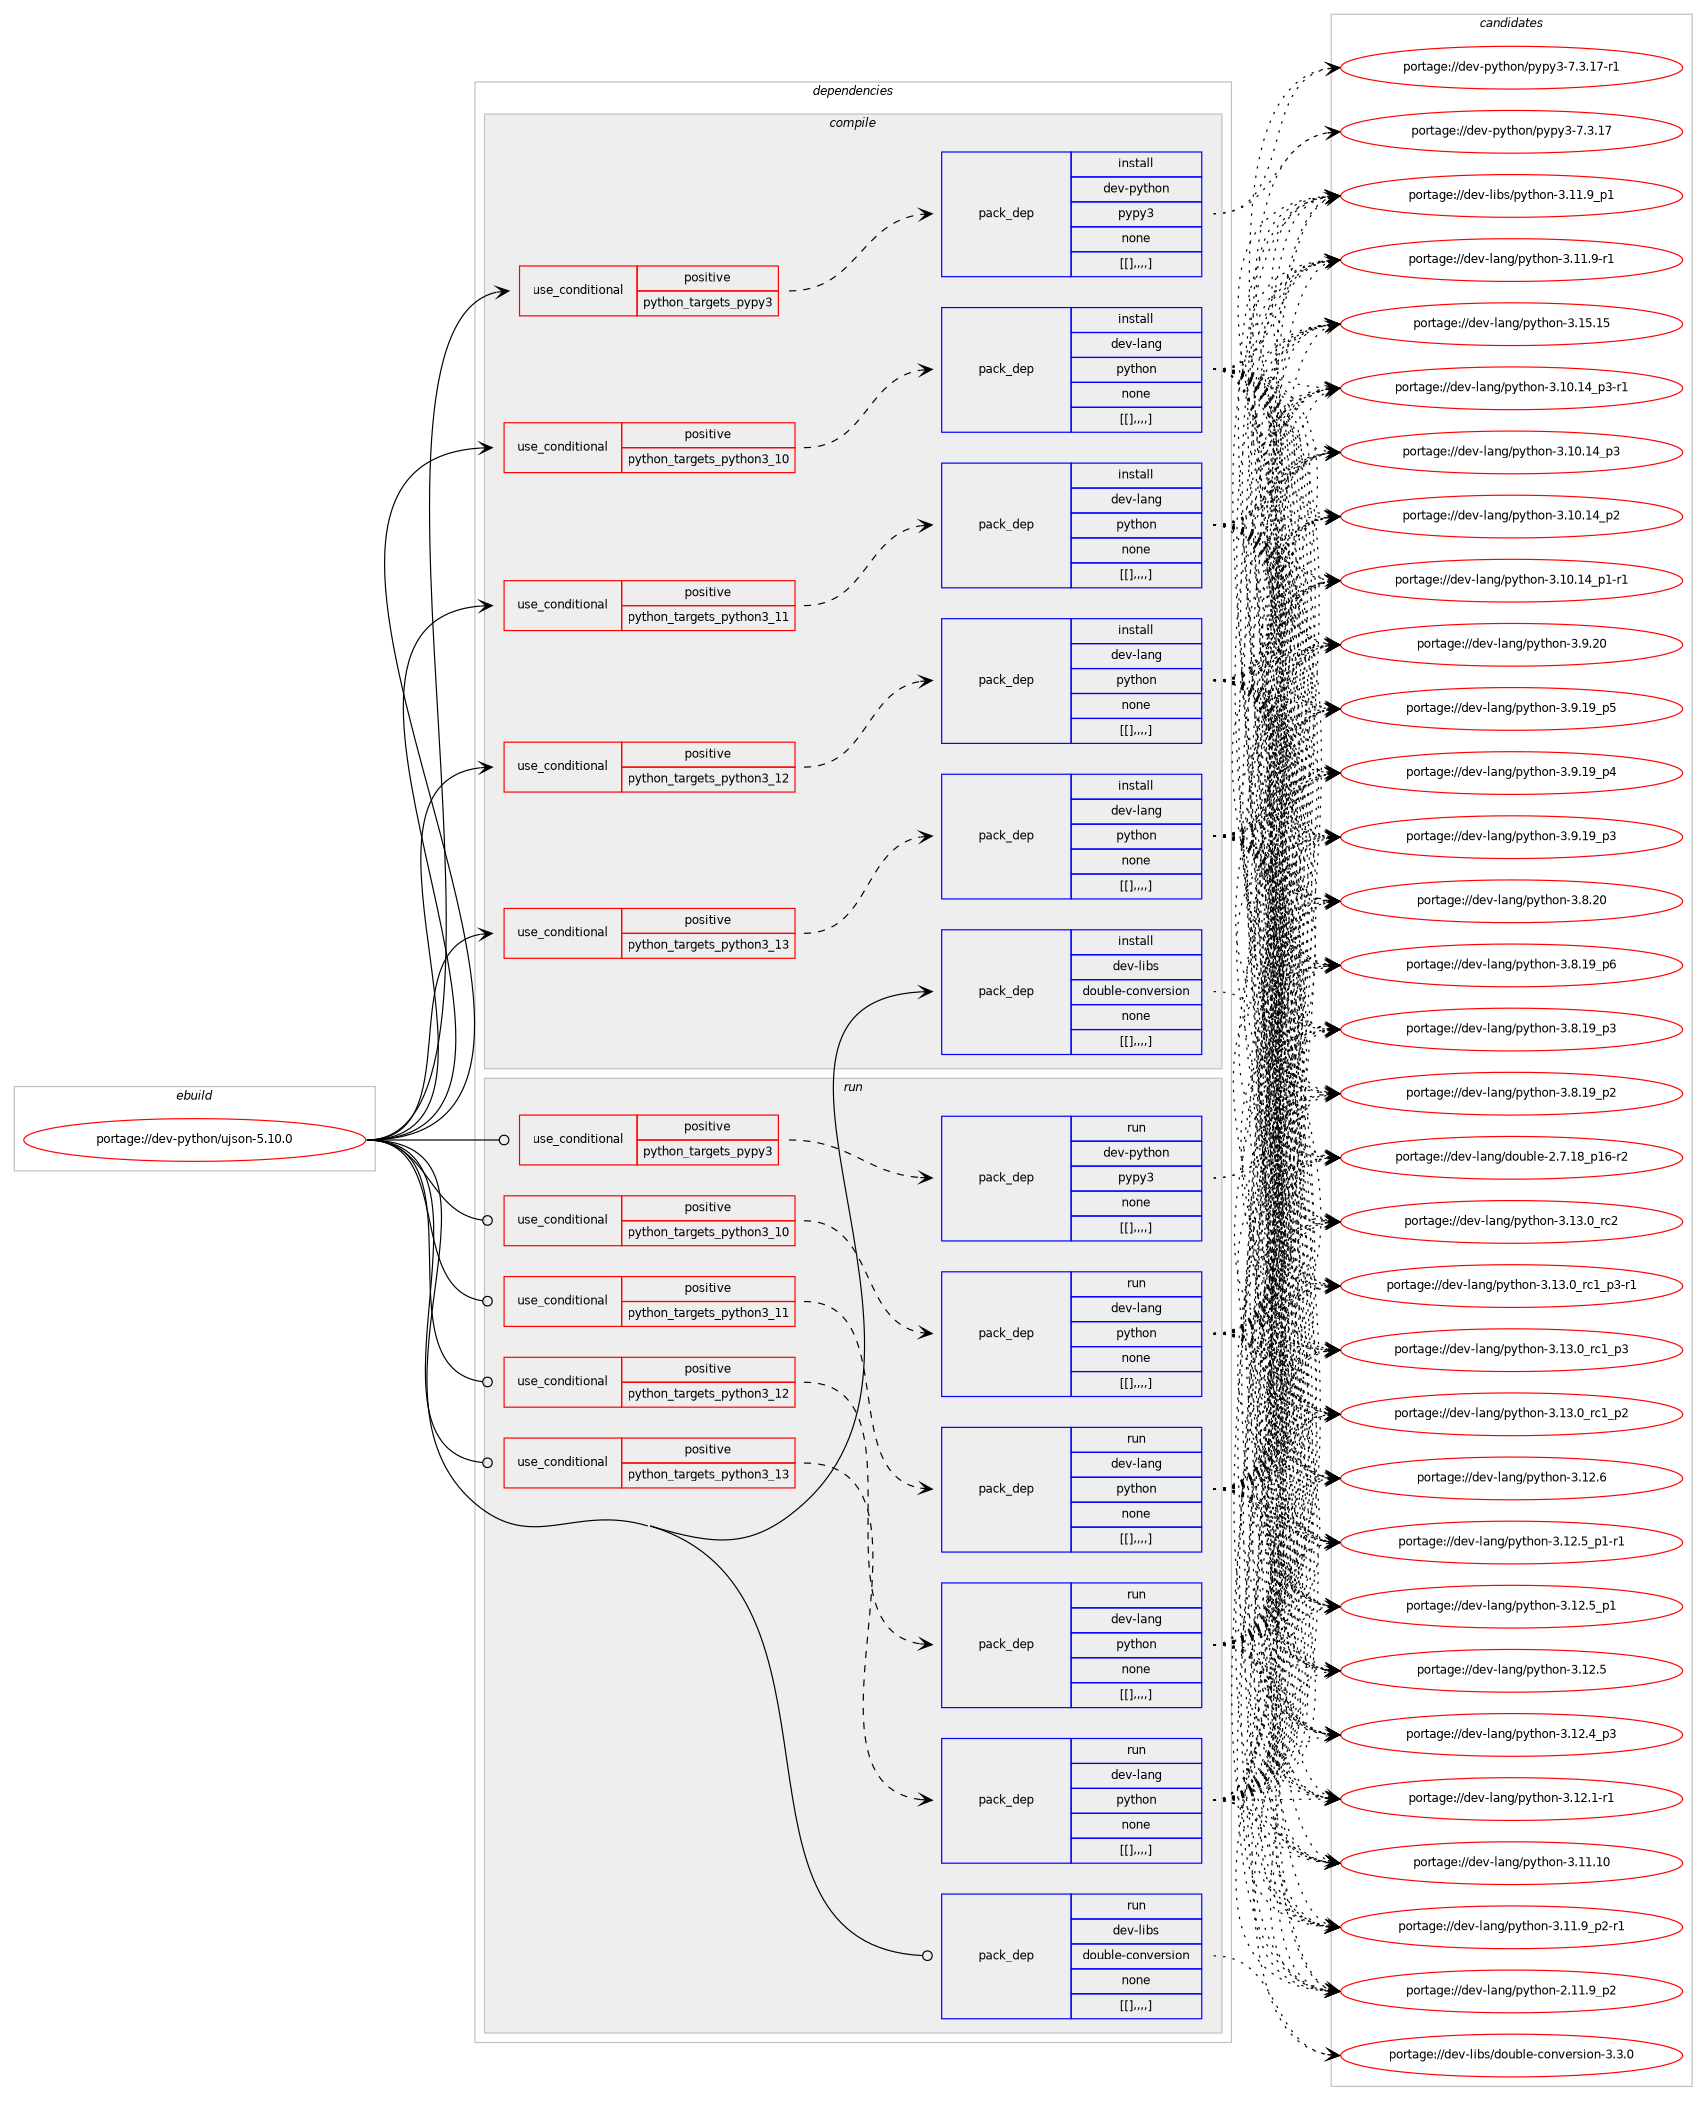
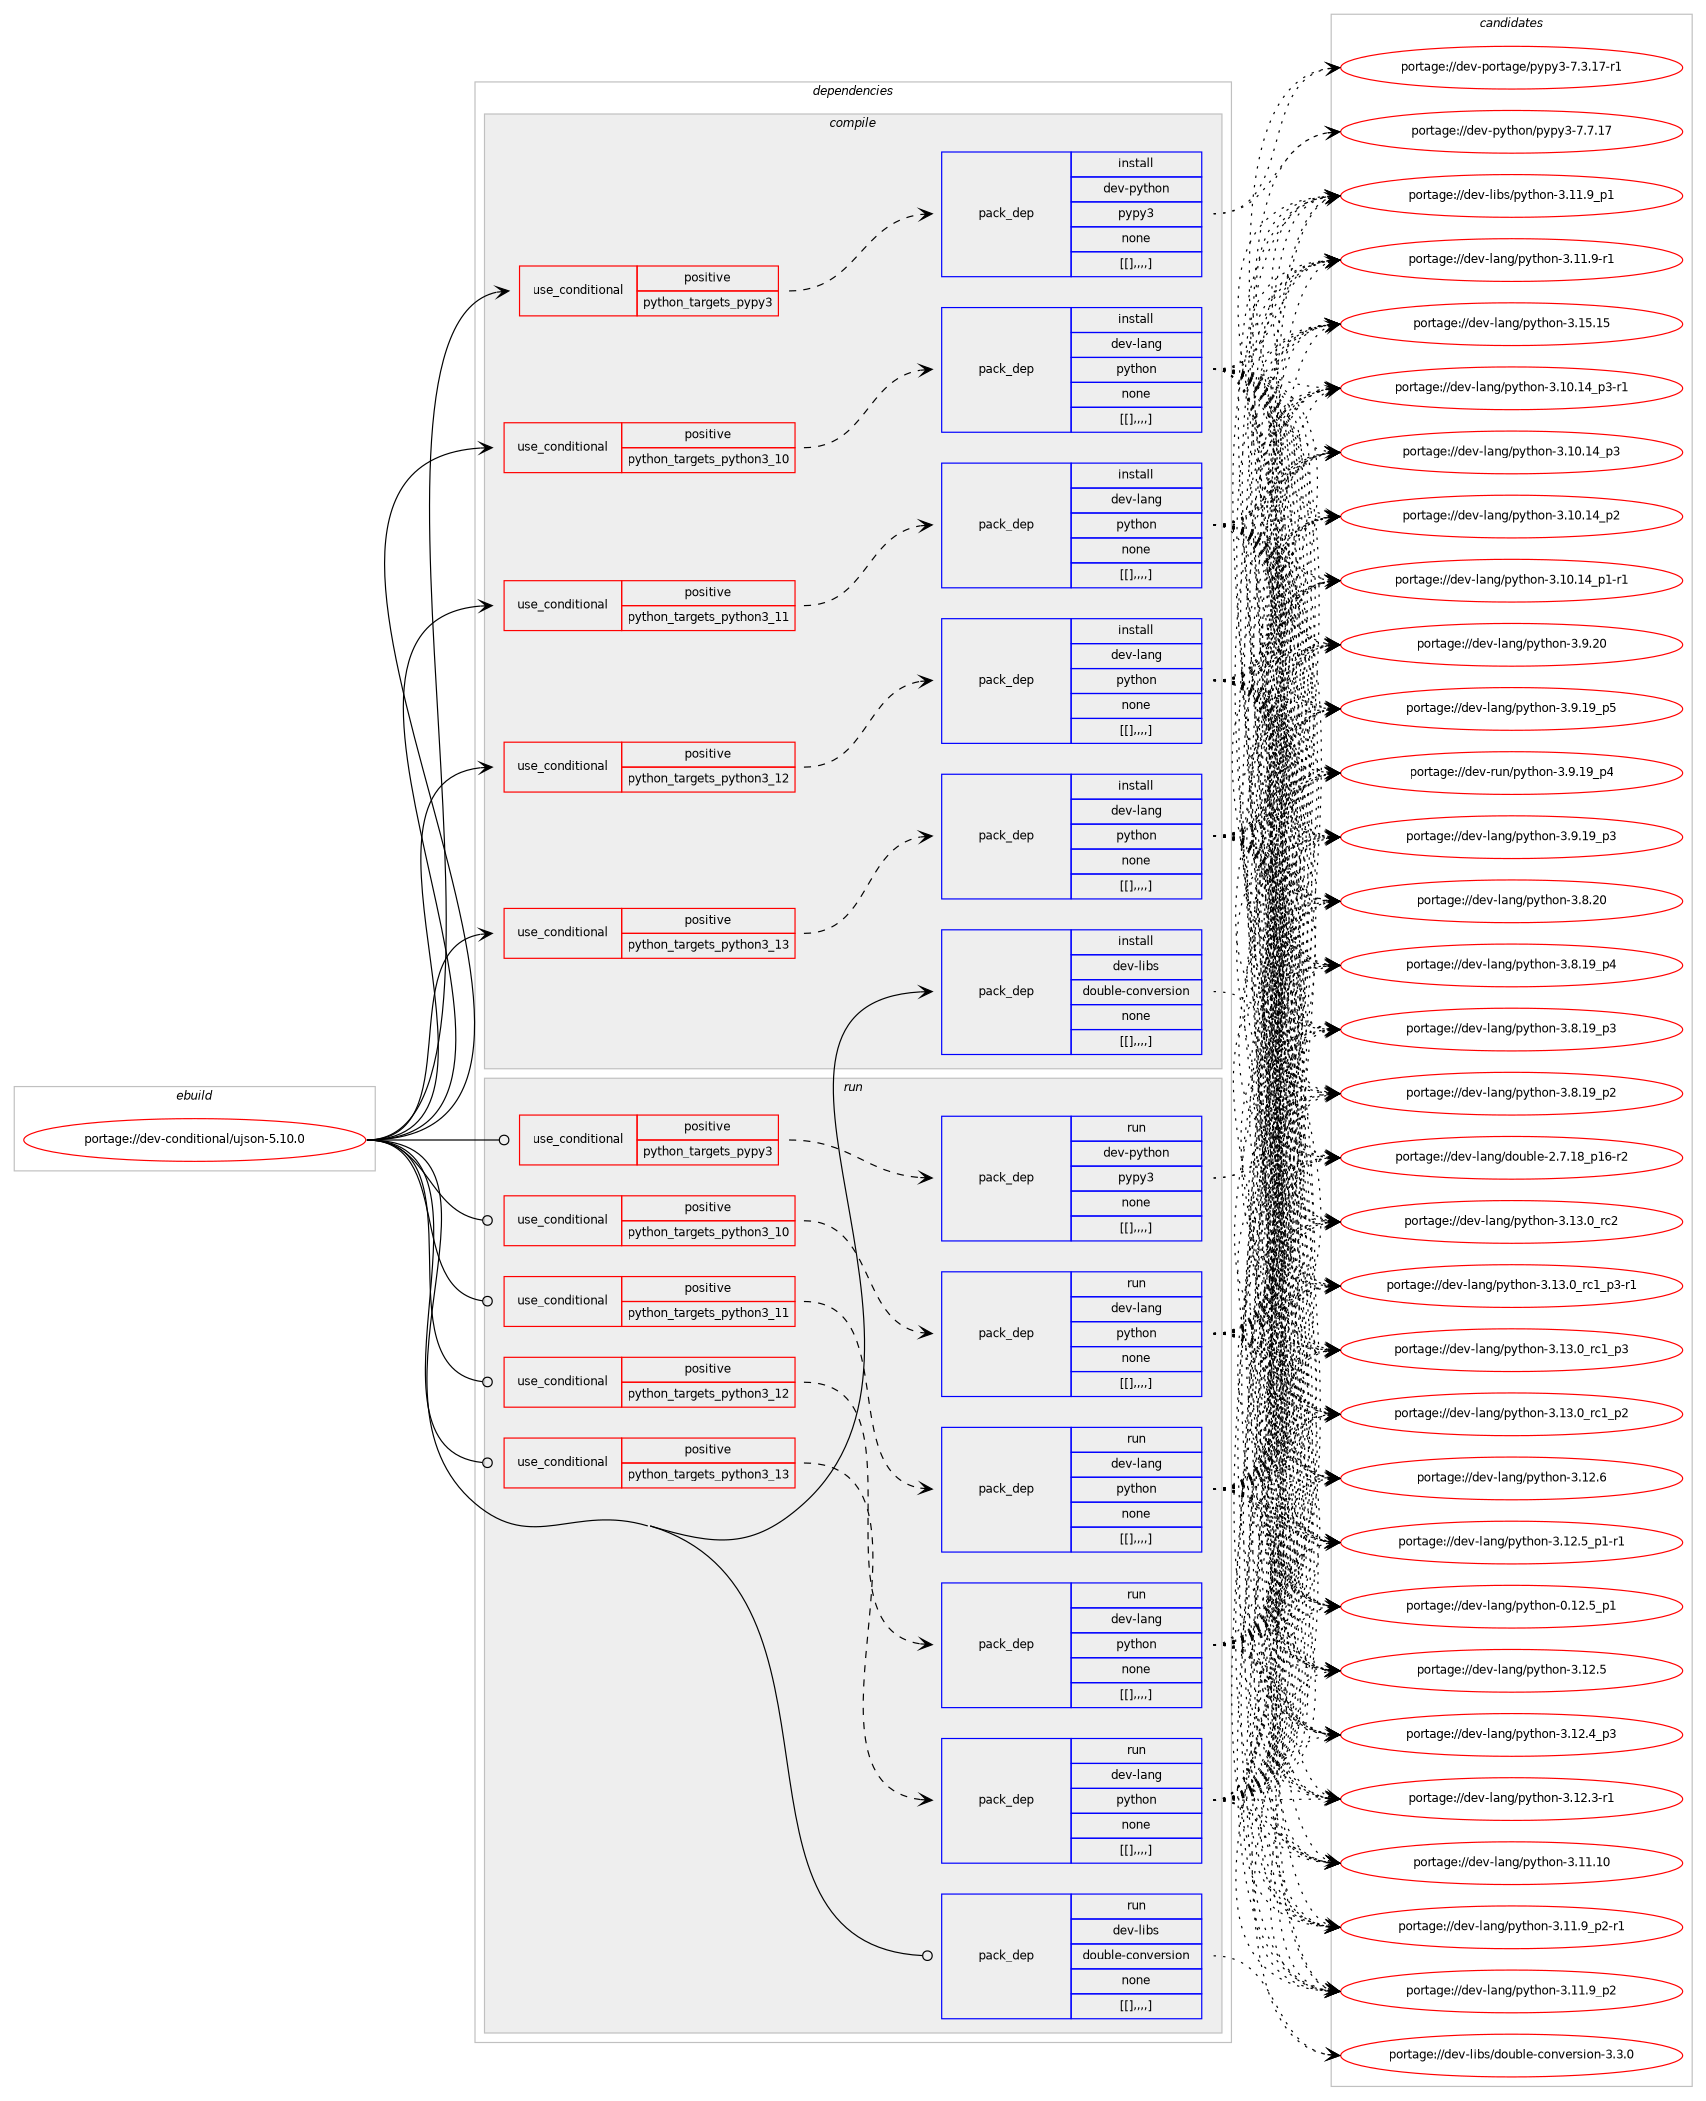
node "portage://dev-python/pypy3-7.3.17-r1": label "portage://dev-python/pypy3-7.3.17-r1" -> "portage://dev-portage/pypy3-7.3.17-r1"
node "portage://dev-python/pypy3-7.3.17": label "portage://dev-python/pypy3-7.3.17" -> "portage://dev-python/pypy3-7.7.17"
node "portage://dev-lang/python-3.9.19_p4": label "portage://dev-lang/python-3.9.19_p4" -> "portage://dev-run/python-3.9.19_p4"
node "portage://dev-lang/python-3.8.19_p6": label "portage://dev-lang/python-3.8.19_p6" -> "portage://dev-lang/python-3.8.19_p4"
node "portage://dev-python/ujson-5.10.0": label "portage://dev-python/ujson-5.10.0" -> "portage://dev-conditional/ujson-5.10.0"
node "portage://dev-lang/python-3.12.5_p1": label "portage://dev-lang/python-3.12.5_p1" -> "portage://dev-lang/python-0.12.5_p1"
node "portage://dev-lang/python-3.12.1-r1": label "portage://dev-lang/python-3.12.1-r1" -> "portage://dev-lang/python-3.12.3-r1"
node "portage://dev-lang/python-2.11.9_p2": label "portage://dev-lang/python-2.11.9_p2" -> "portage://dev-lang/python-3.11.9_p2"
